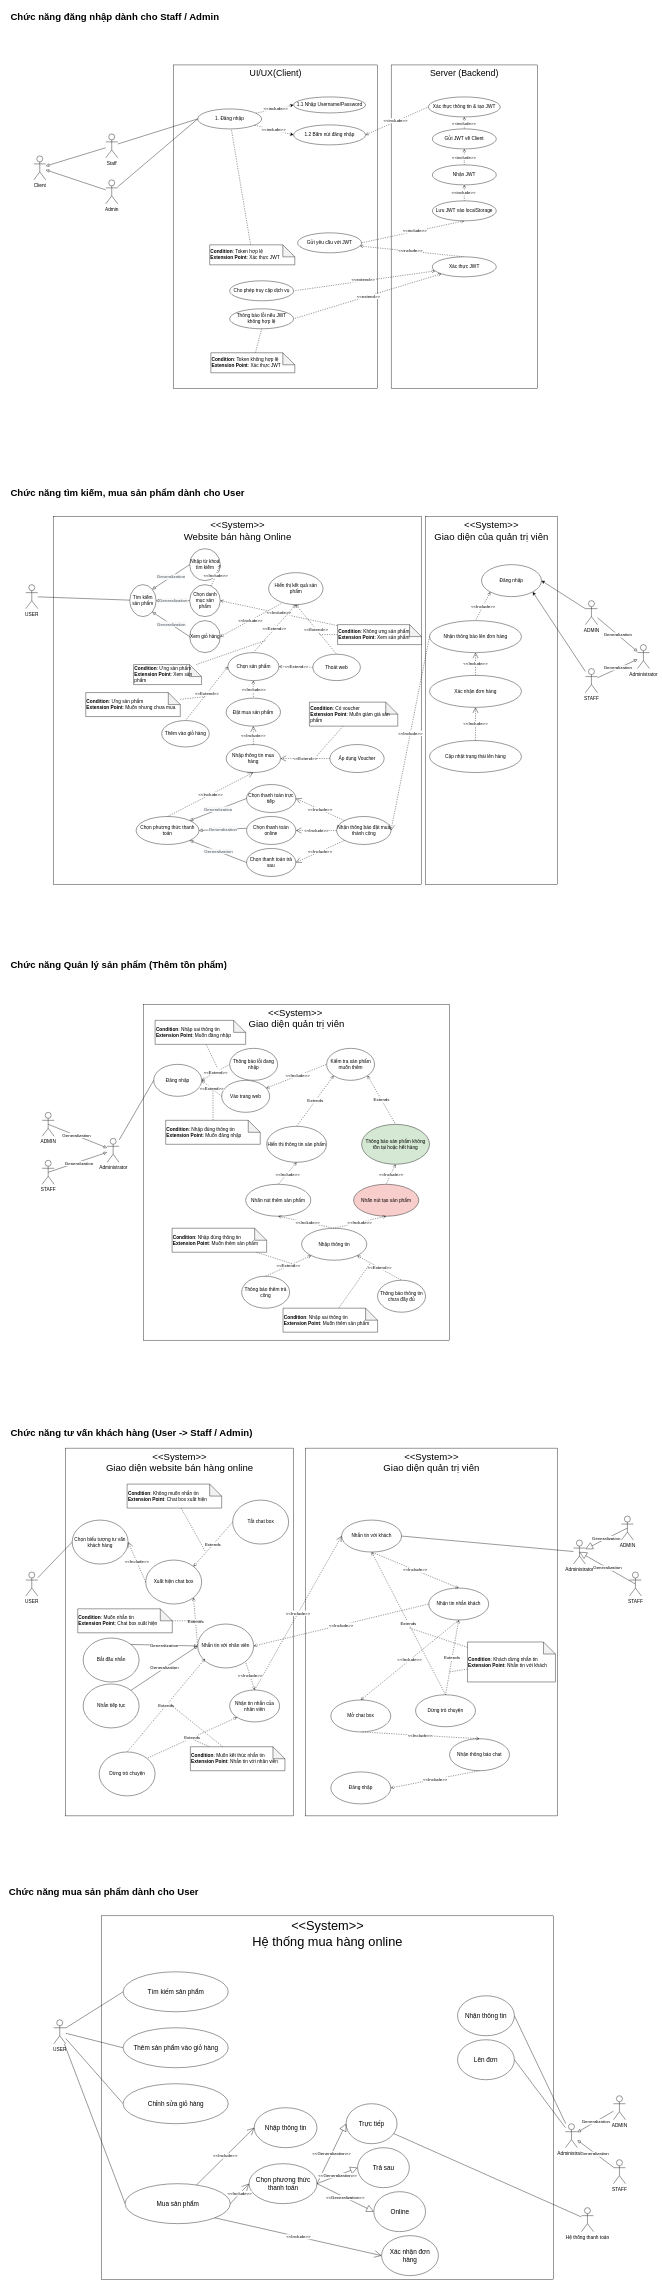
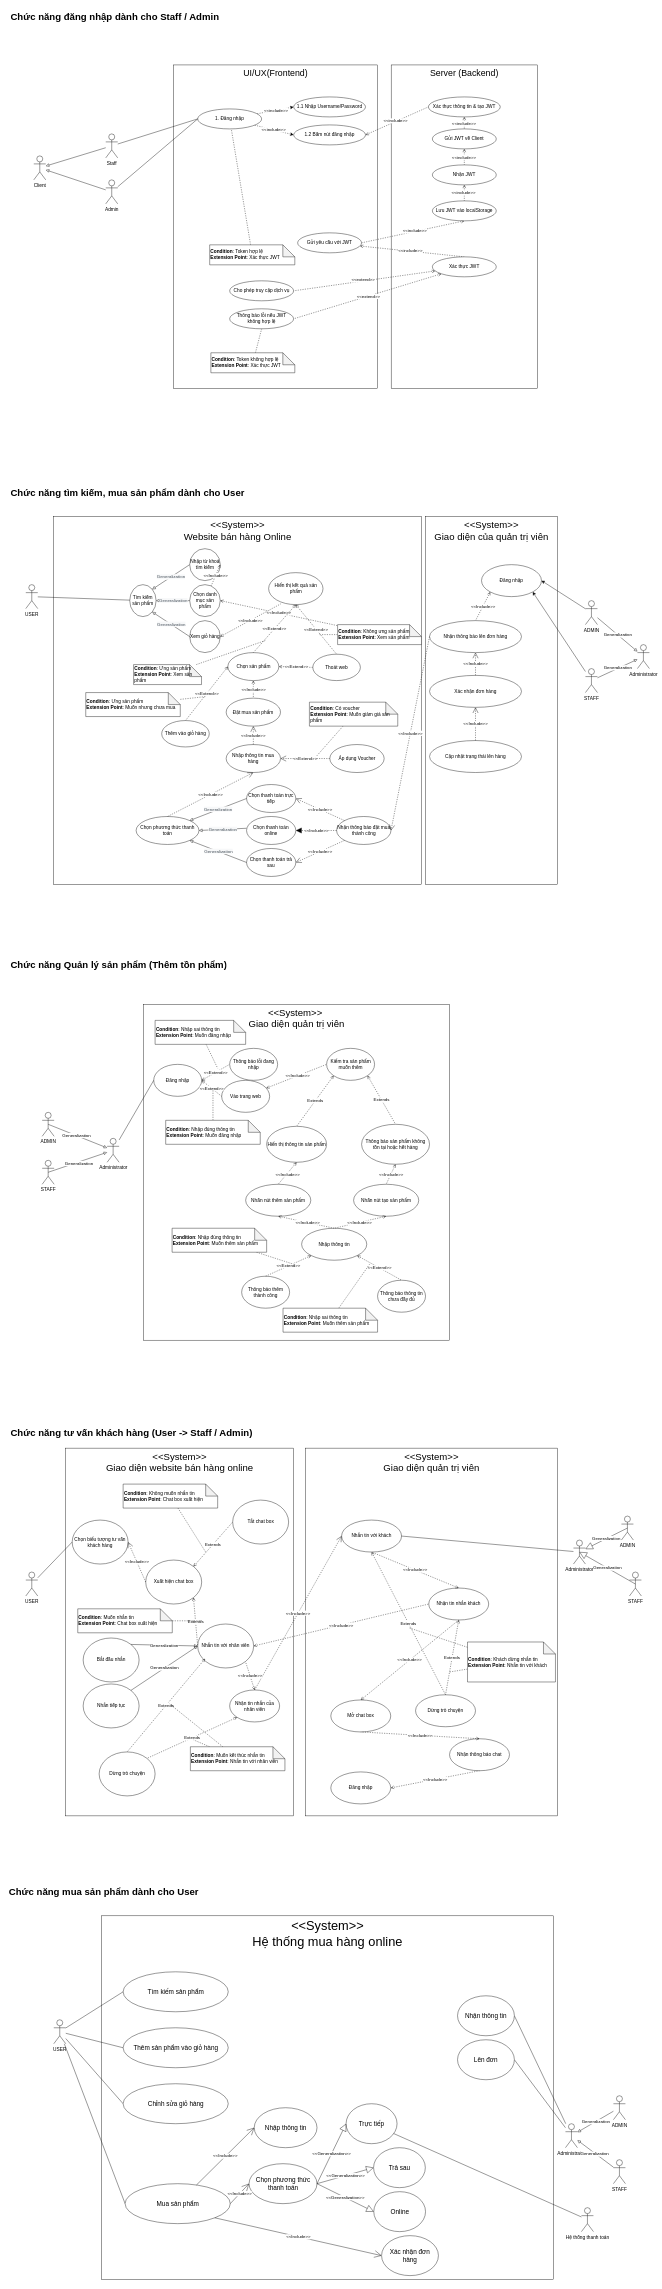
node "UI/UX(Client)": label "UI/UX(Client)" -> "UI/UX(Frontend)"
node "1.1 Nhập Username/Password": size 72x16 -> 72x20
edge "Nhận thông báo đặt mua thành công" -> "Chọn thanh toán online": arrowhead open -> block
node "Thông báo sản phẩm không tồn tại hoặc hết hàng": fillcolor #d5e8d4 -> #ffffff
node "Nhấn nút tạo sản phẩm": fillcolor #f8cecc -> #ffffff
node "Thông báo thêm trả công": label "Thông báo thêm trả công" -> "Thông báo thêm thành công"
node "Condition: Không muốn nhắn tin Extension Point: Chat box xuất hiện": moved (175, 1496) -> (171, 1496)
node "Trả sau": moved (384, 2168) -> (400, 2168)
